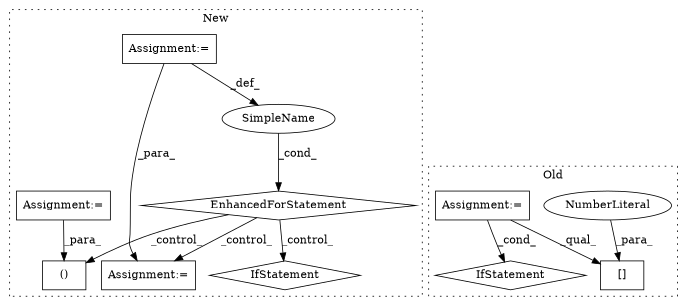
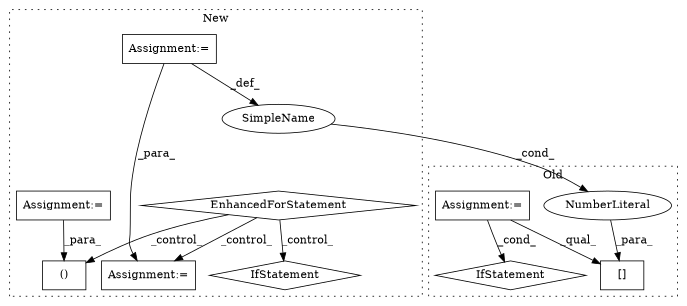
edge "SimpleName" -> "EnhancedForStatement": now "SimpleName" -> "NumberLiteral"
